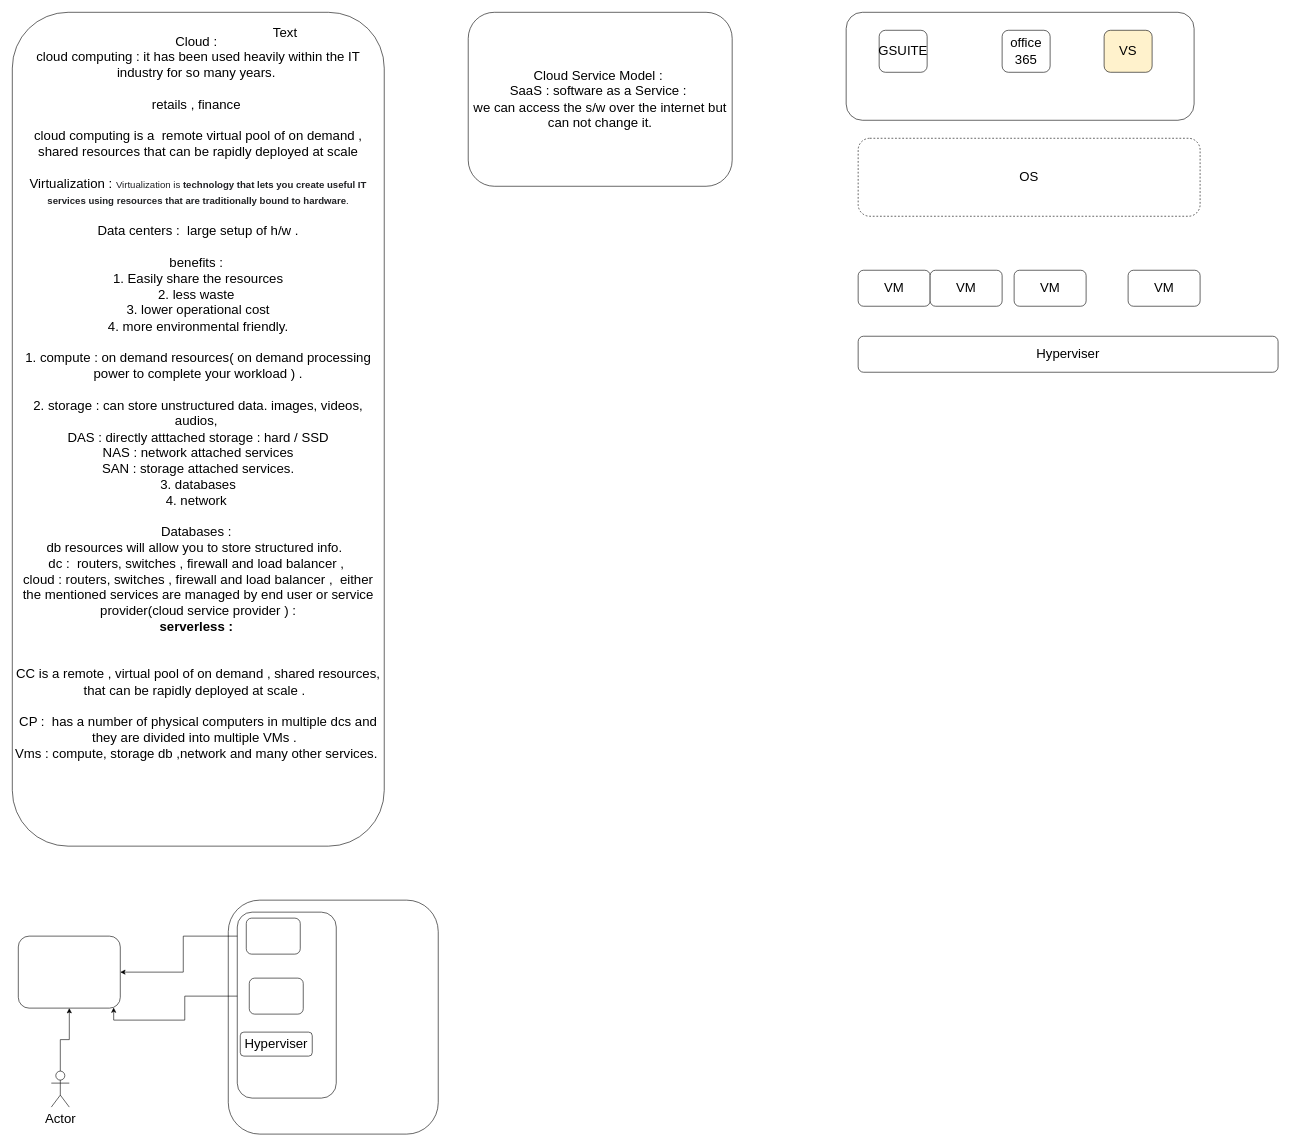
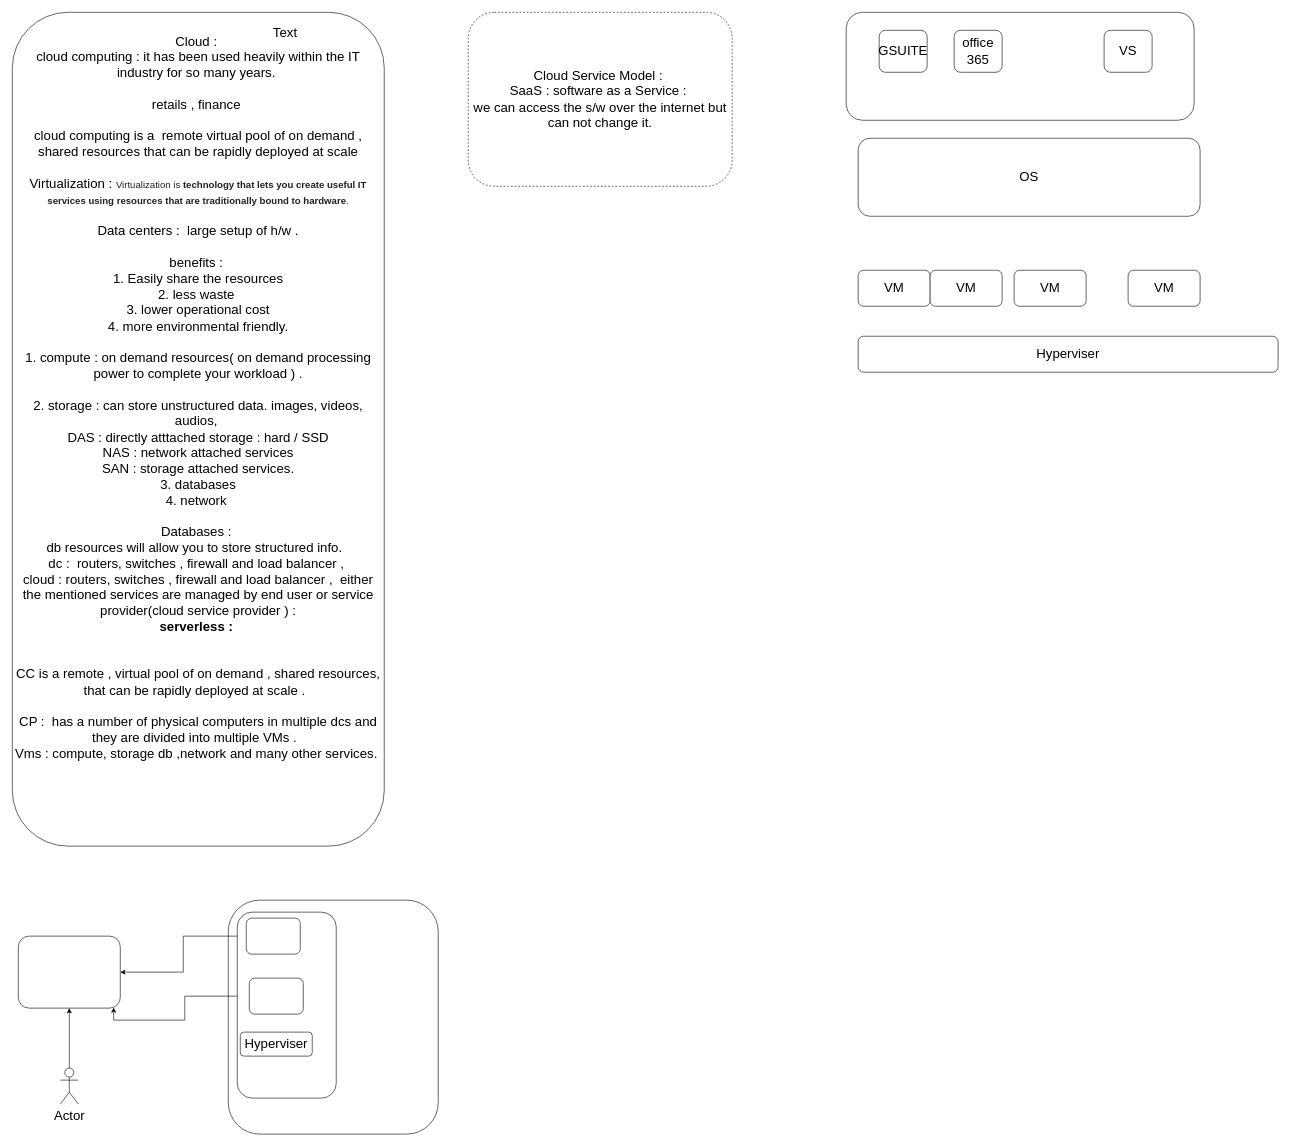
node "office 365": moved (1026, 51) -> (978, 51)
node "VS": fillcolor #fff2cc -> #ffffff
node "Cloud Service Model : SaaS : software as a Service : we can access the s/w over the internet but can not change it.": style solid -> dashed
node "OS": style dashed -> solid
node "Actor": moved (60, 1089) -> (69, 1086)
